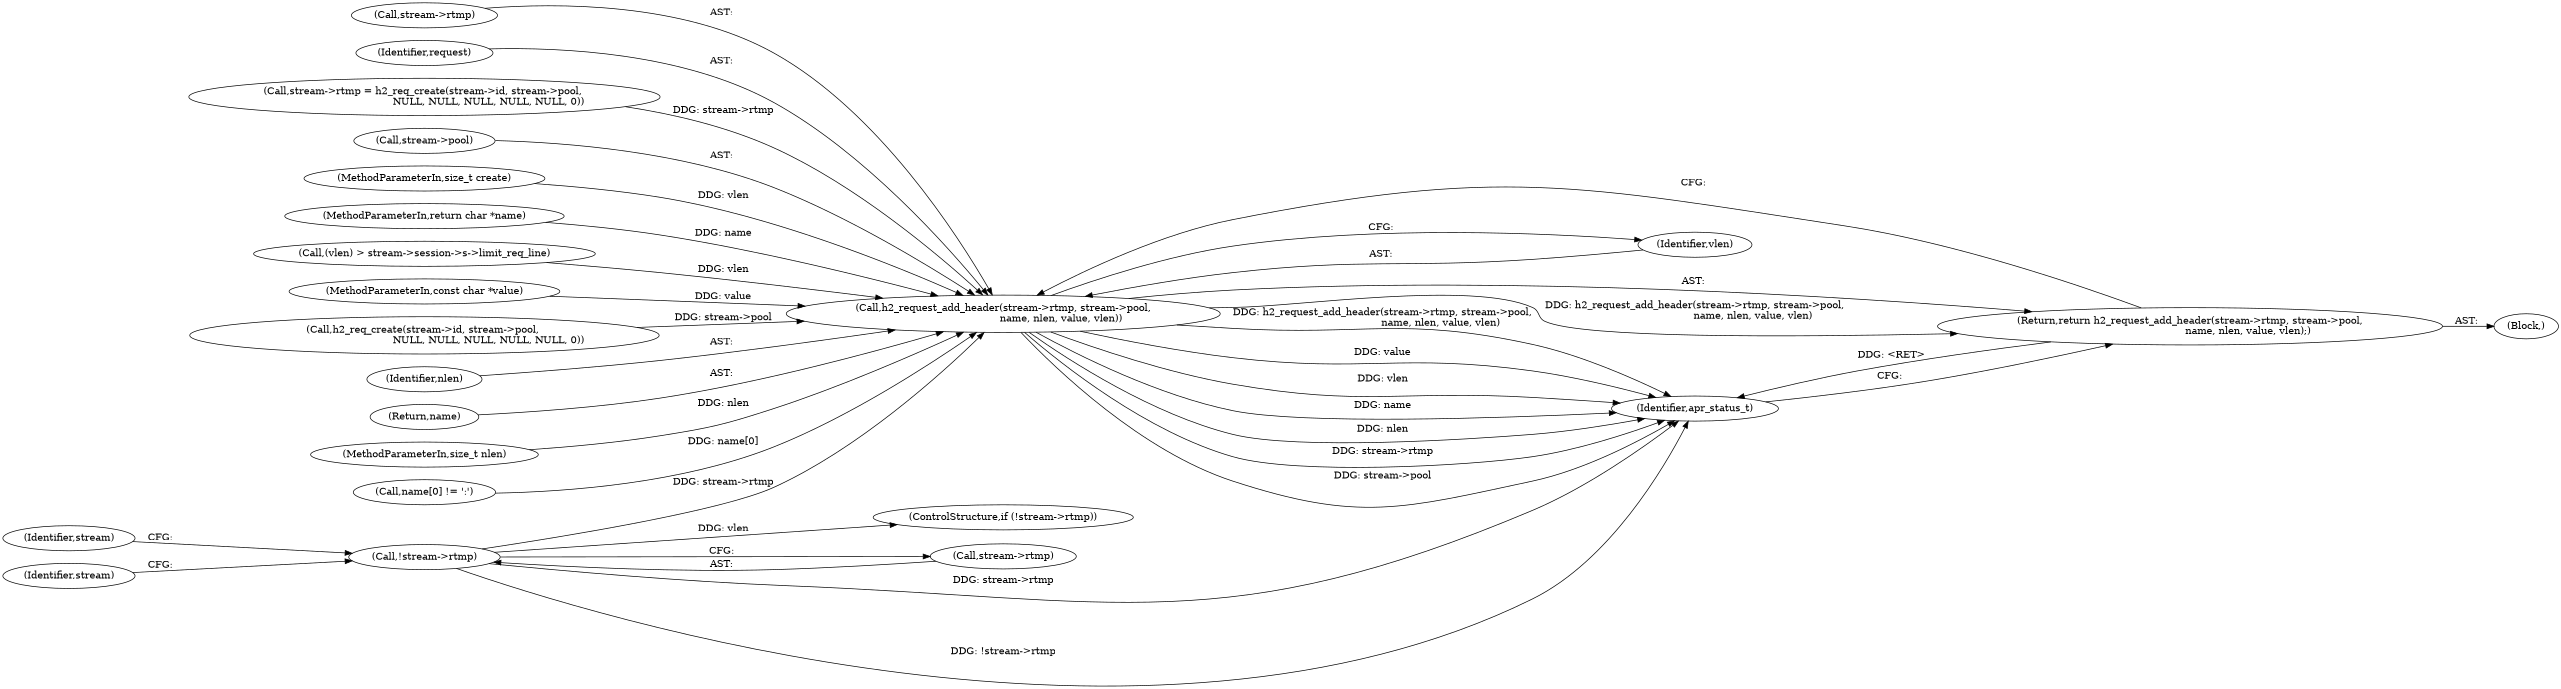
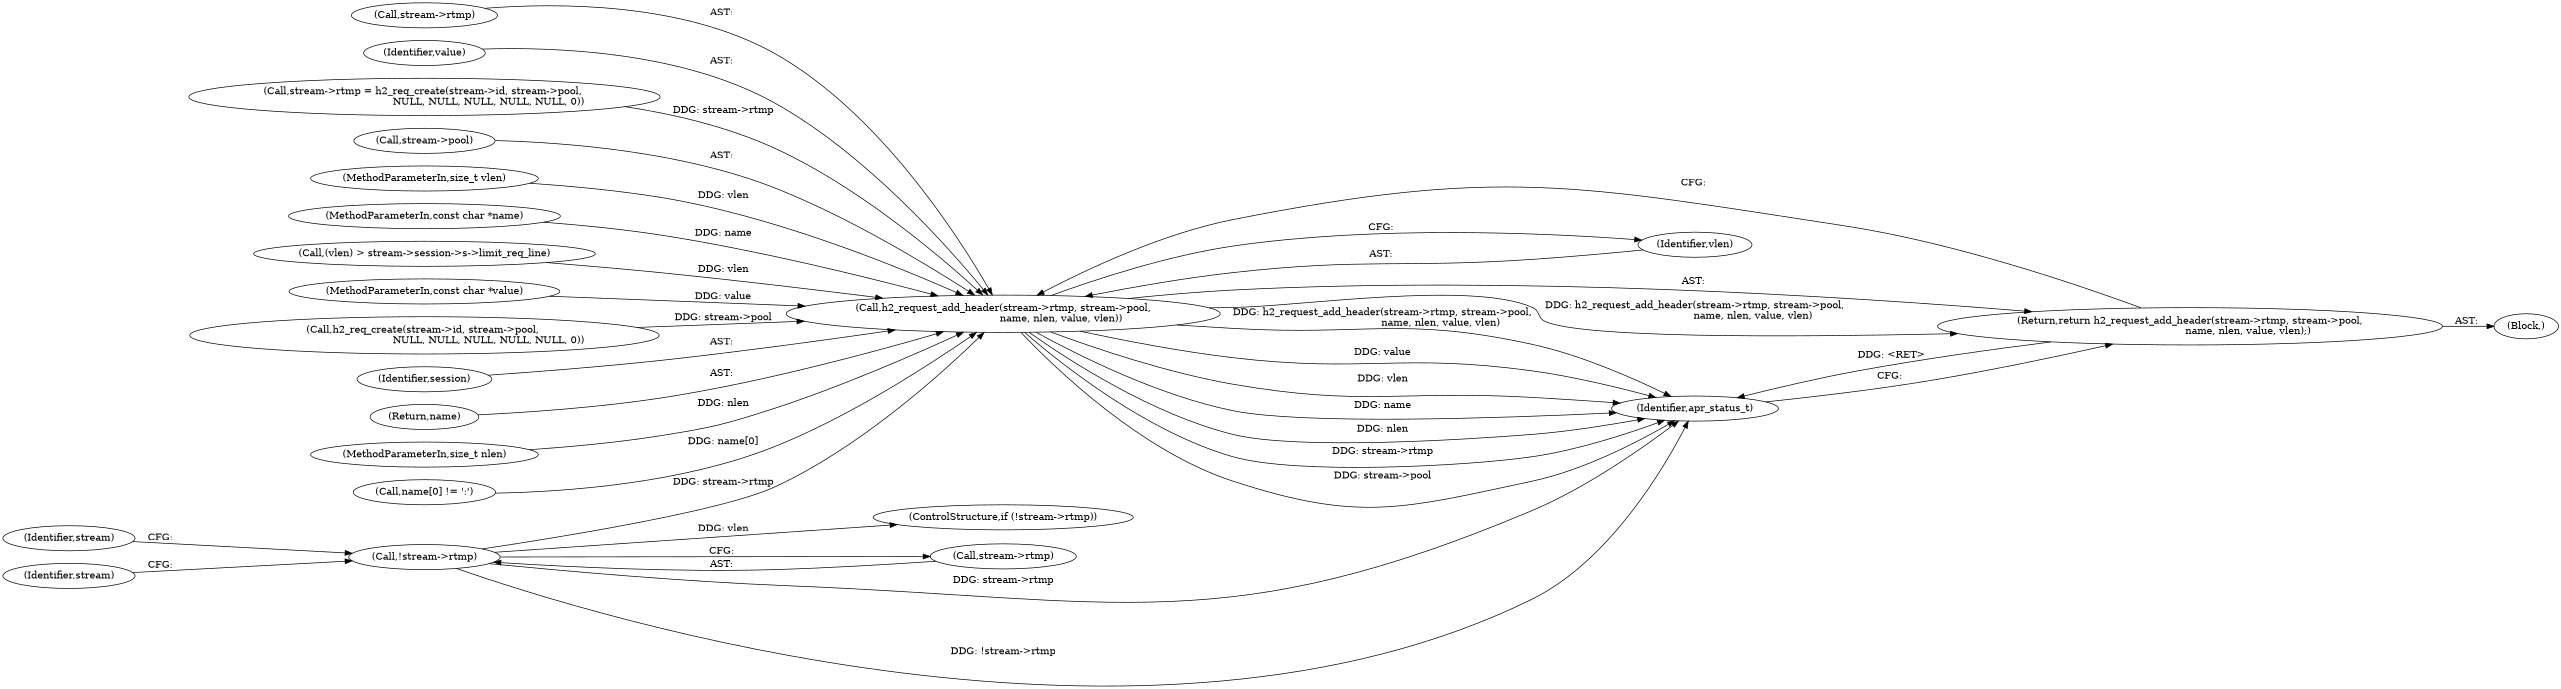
node "(Identifier,request)": label "(Identifier,request)" -> "(Identifier,value)"
node "(MethodParameterIn,size_t create)": label "(MethodParameterIn,size_t create)" -> "(MethodParameterIn,size_t vlen)"
node "(MethodParameterIn,return char *name)": label "(MethodParameterIn,return char *name)" -> "(MethodParameterIn,const char *name)"
node "(Identifier,nlen)": label "(Identifier,nlen)" -> "(Identifier,session)"
